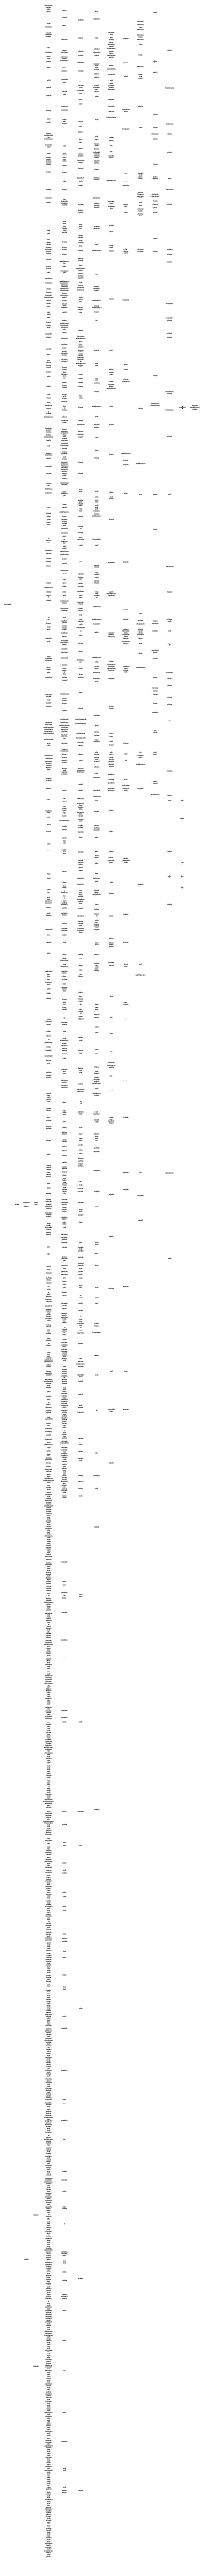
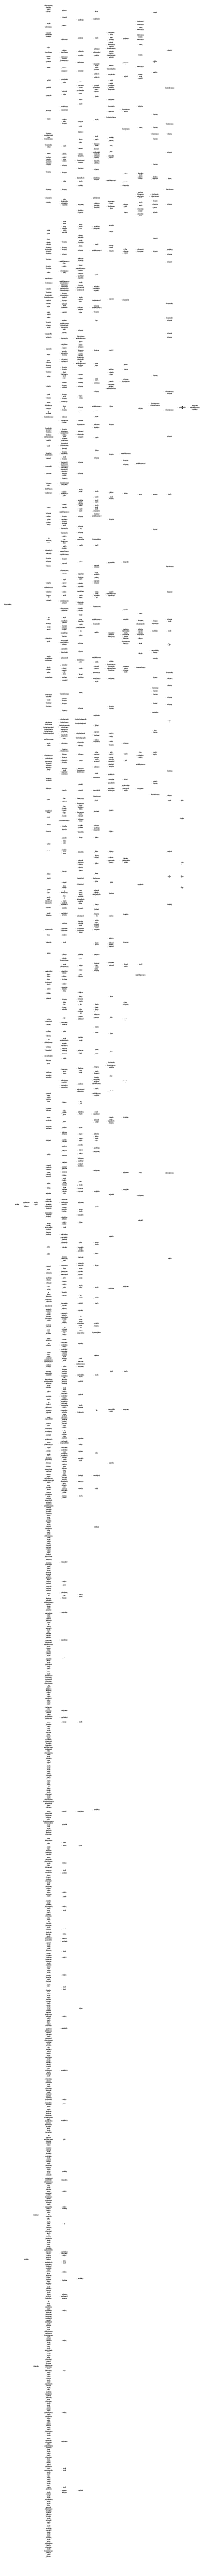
node "lock_mount_hash": removed
node "Indirect call157": removed
